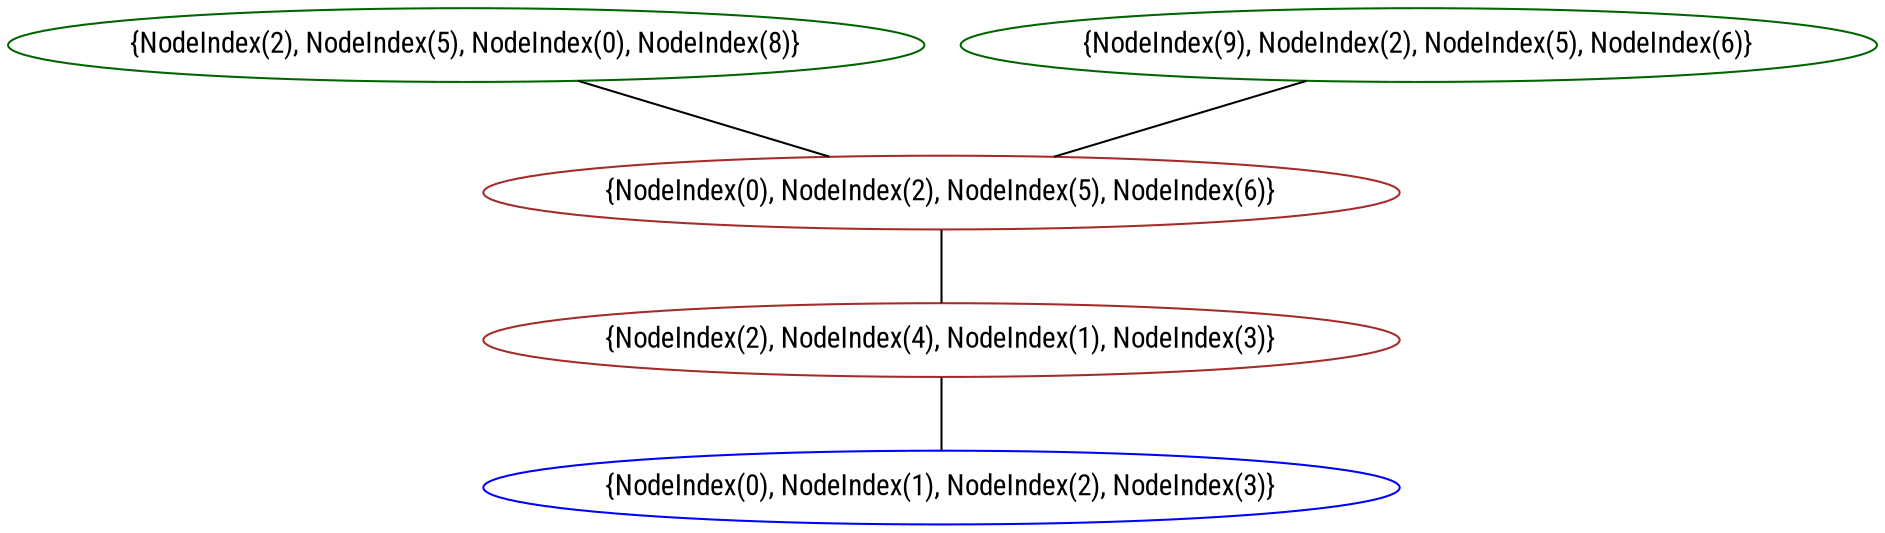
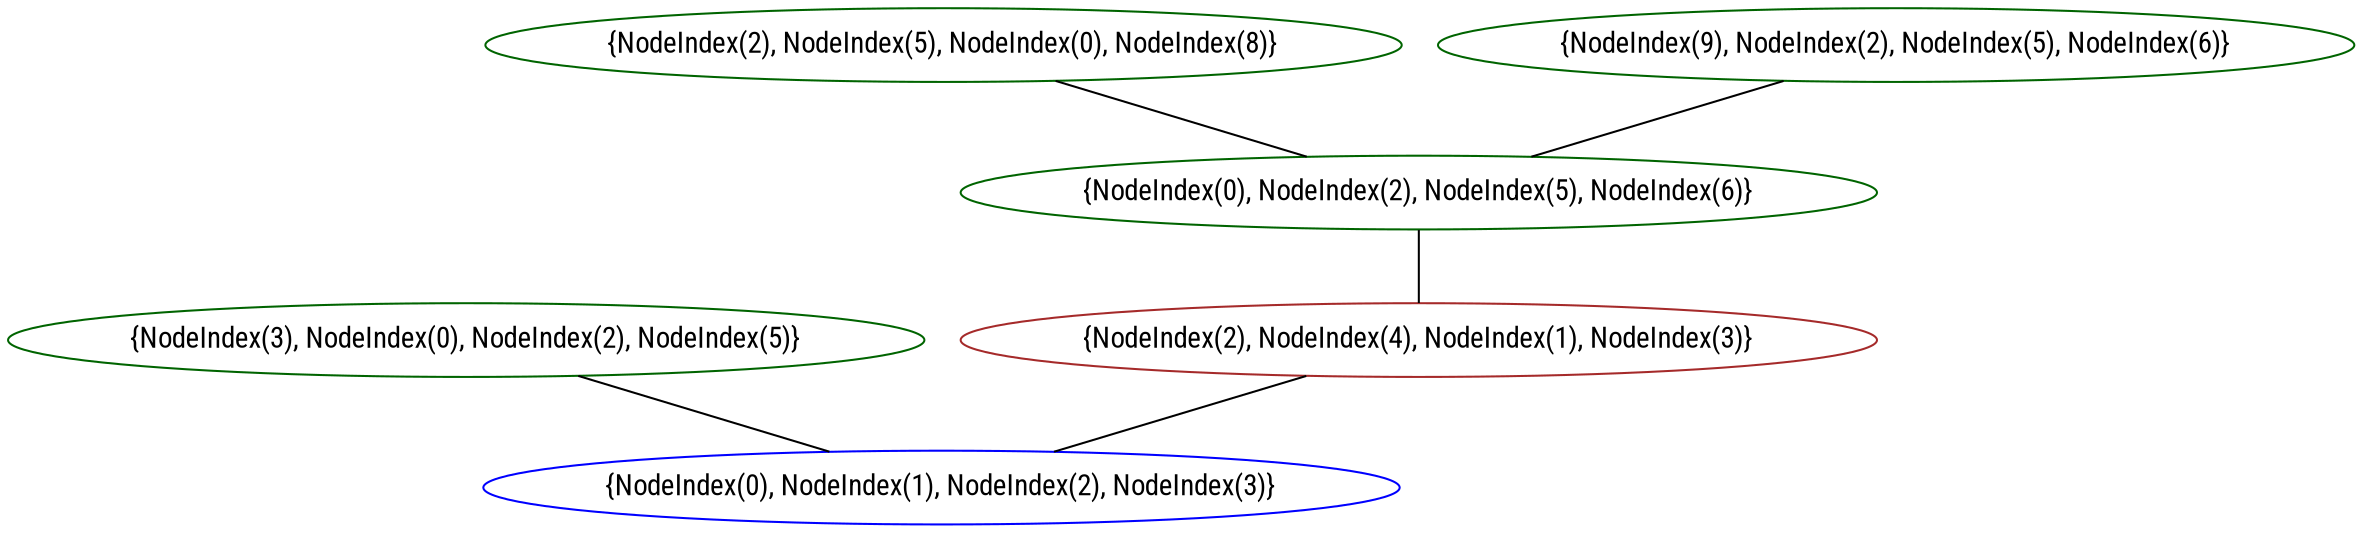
node "{NodeIndex(0), NodeIndex(2), NodeIndex(5), NodeIndex(6)}": color brown -> darkgreen
node "{NodeIndex(3), NodeIndex(0), NodeIndex(2), NodeIndex(5)}": added
